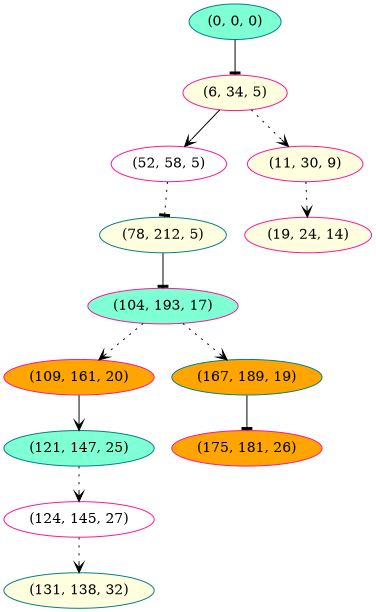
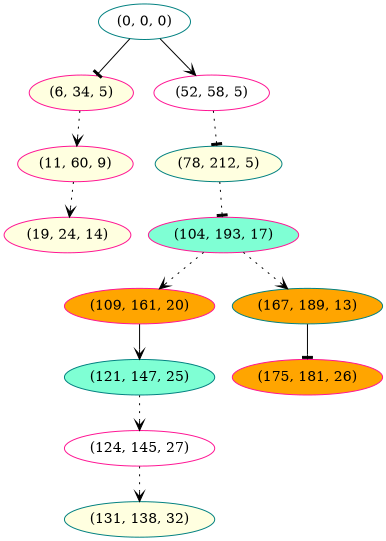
node "(0, 0, 0)": fillcolor aquamarine -> white
edge "(6, 34, 5)" -> "(52, 58, 5)": now "(0, 0, 0)" -> "(52, 58, 5)"
node "(11, 30, 9)": label "(11, 30, 9)" -> "(11, 60, 9)"
edge "(78, 212, 5)" -> "(104, 193, 17)": style solid -> dotted
node "(167, 189, 19)": label "(167, 189, 19)" -> "(167, 189, 13)"
